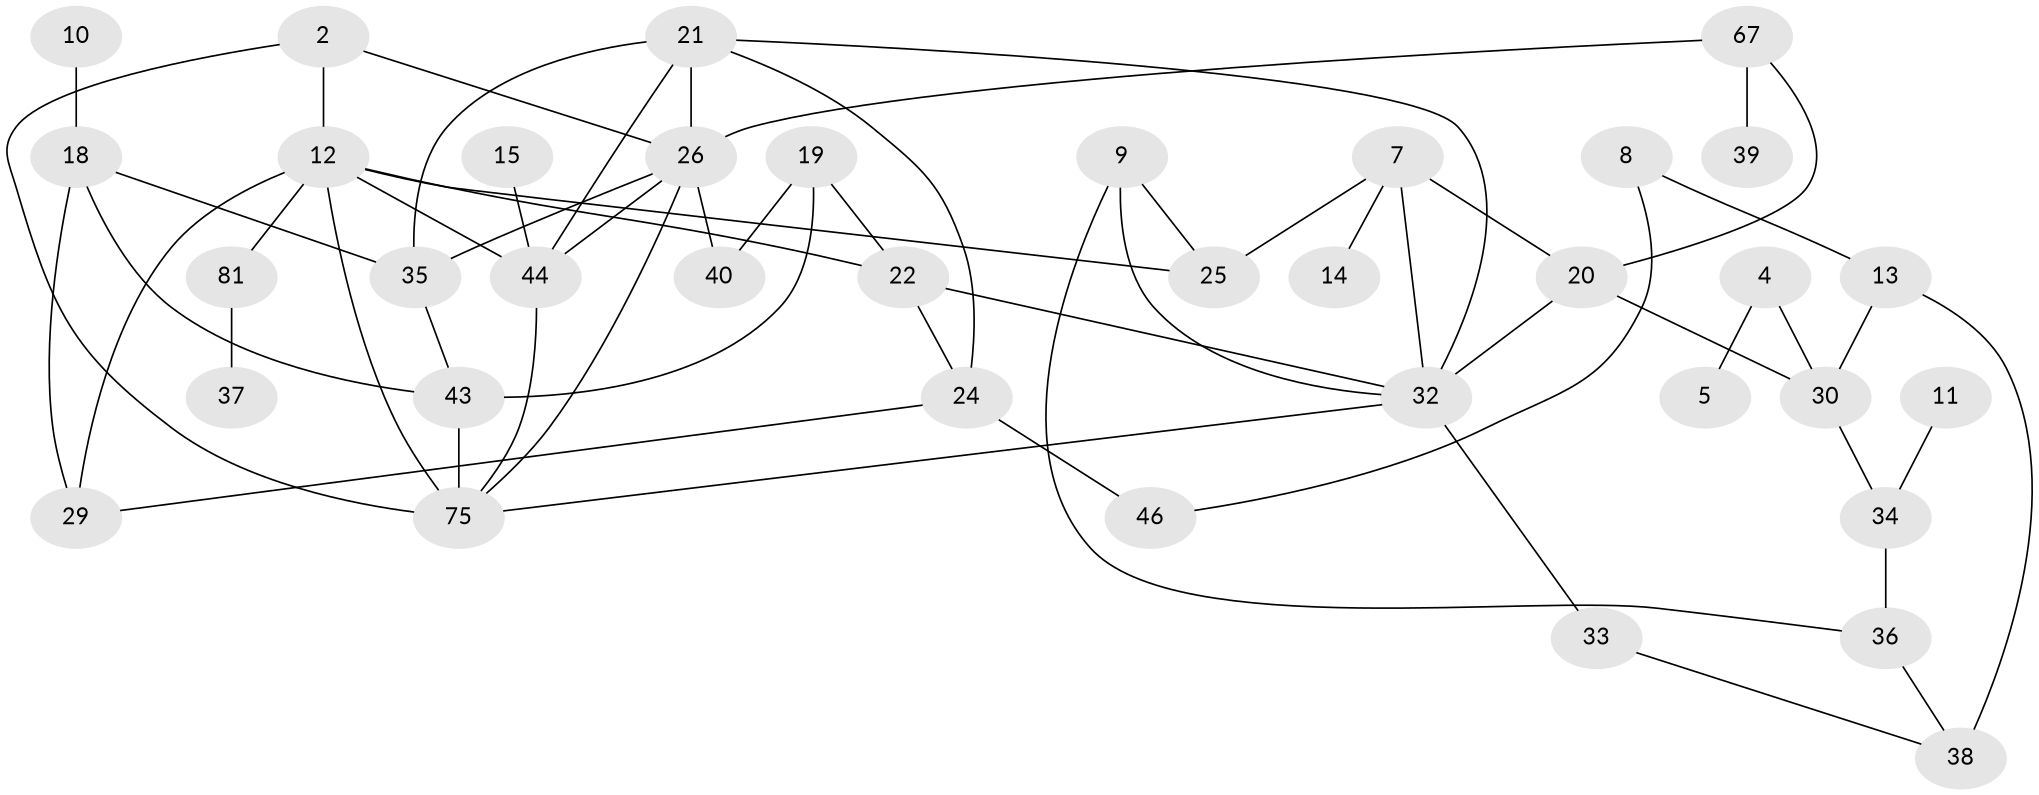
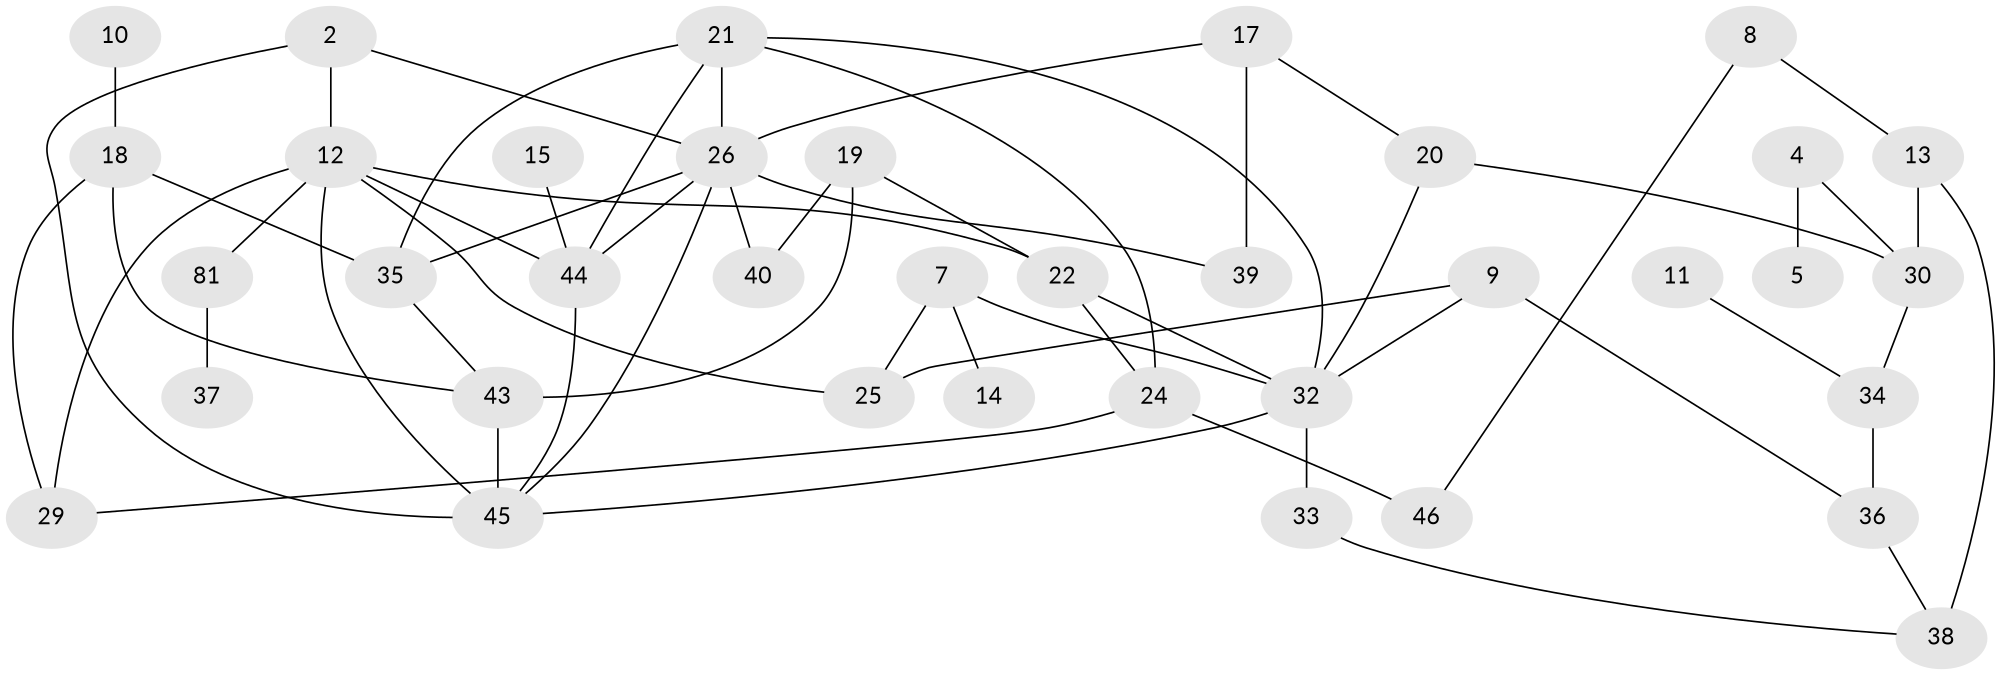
node "67": label "67" -> "17"
edge "7" -- "20": removed
edge "26" -- "39": added
node "75": label "75" -> "45"
